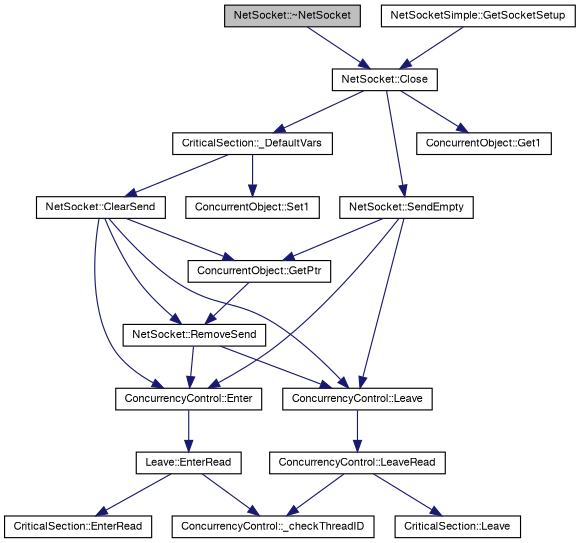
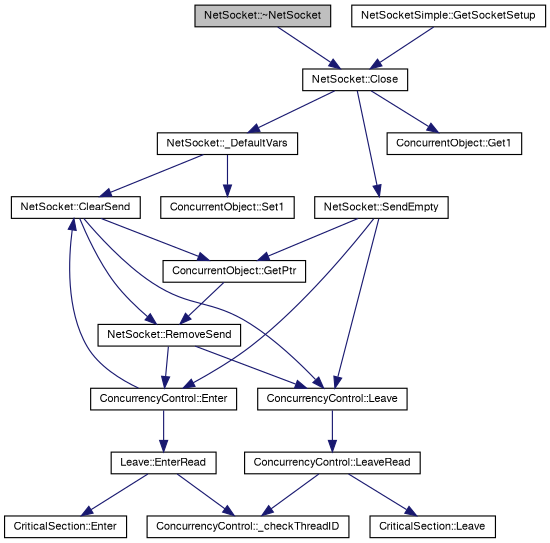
node "CriticalSection::_DefaultVars": label "CriticalSection::_DefaultVars" -> "NetSocket::_DefaultVars"
edge "NetSocket::ClearSend" -> "ConcurrencyControl::Enter": reversed
node "CriticalSection::EnterRead": label "CriticalSection::EnterRead" -> "CriticalSection::Enter"
